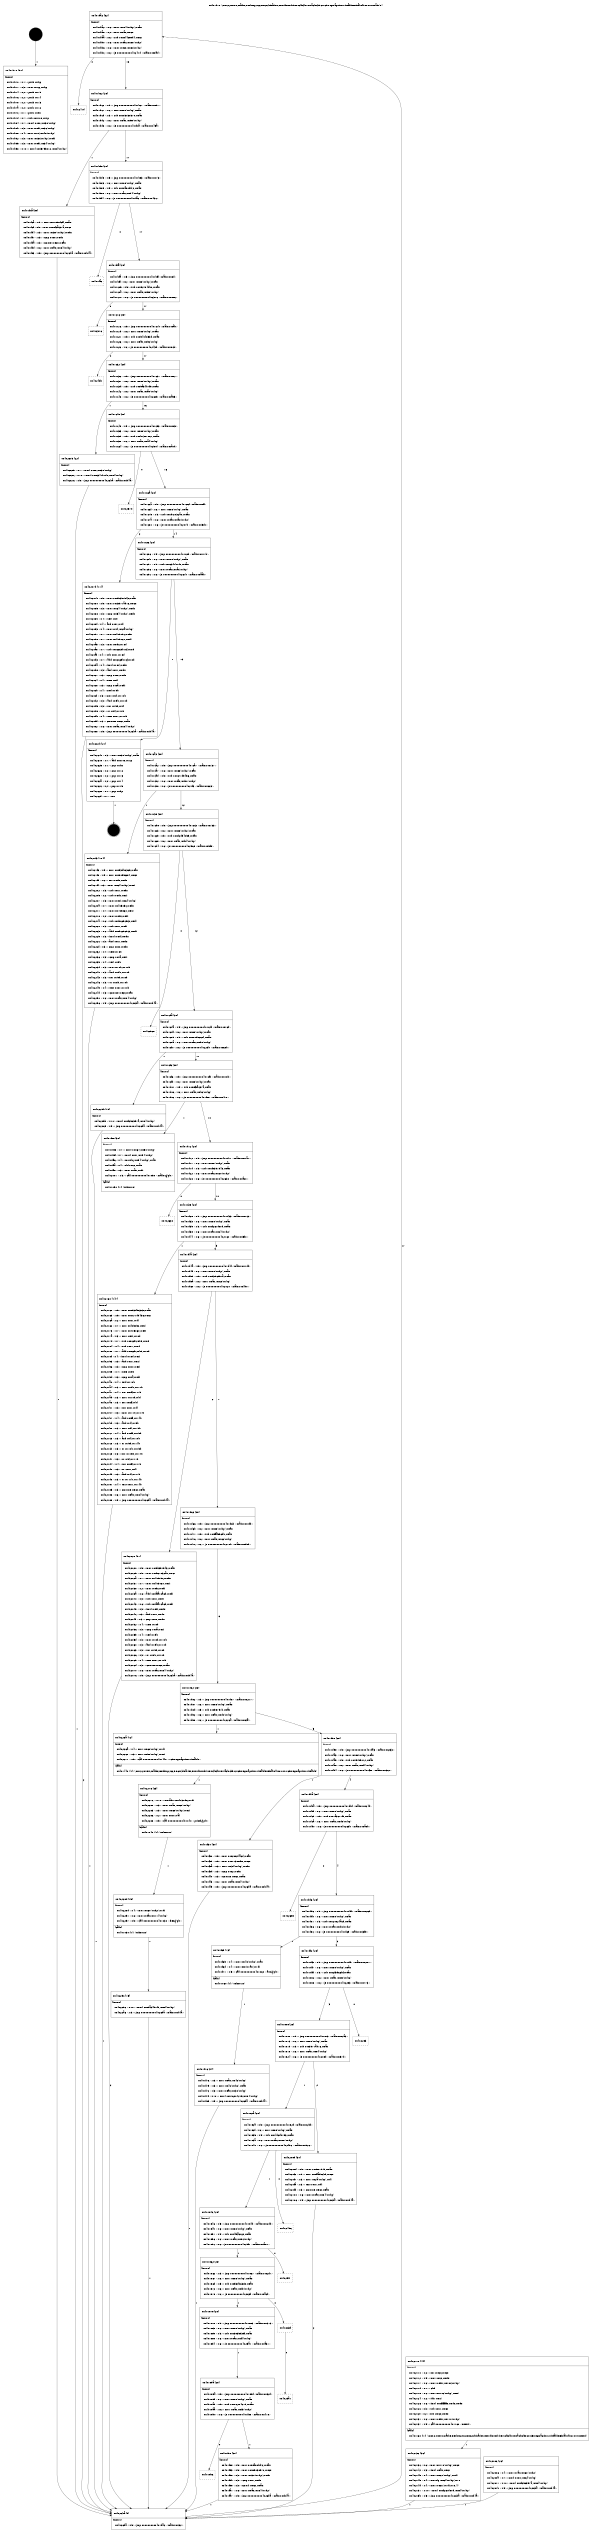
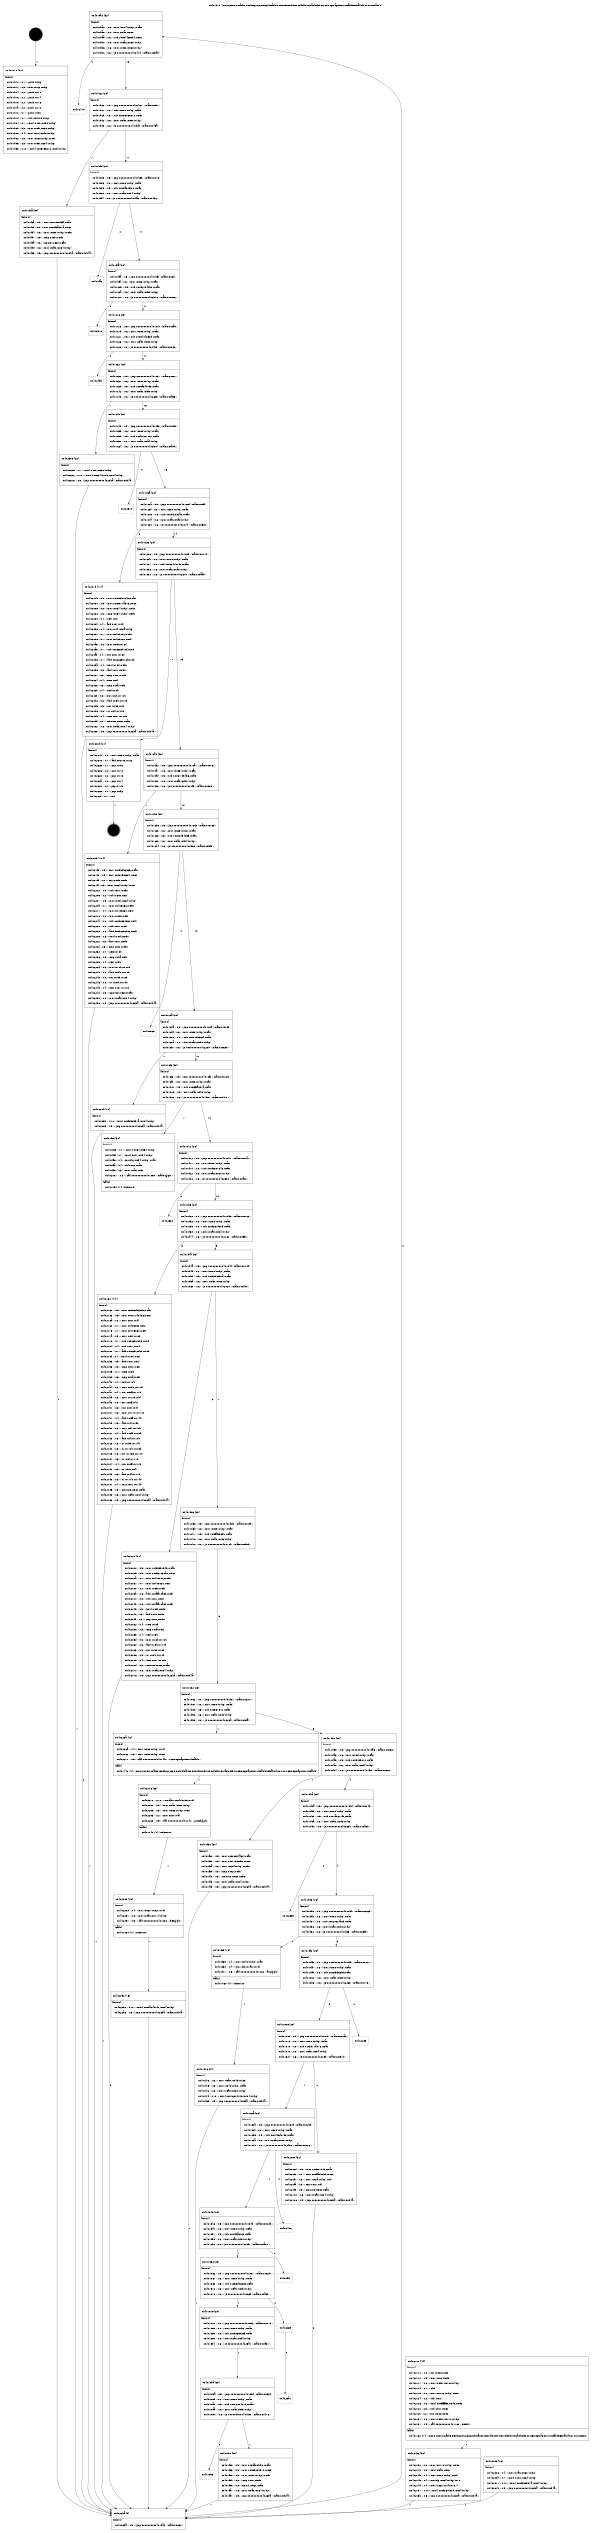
edge "0x401d2e [28]" -> "0x402160 [147]": label " 1" -> " 3"
